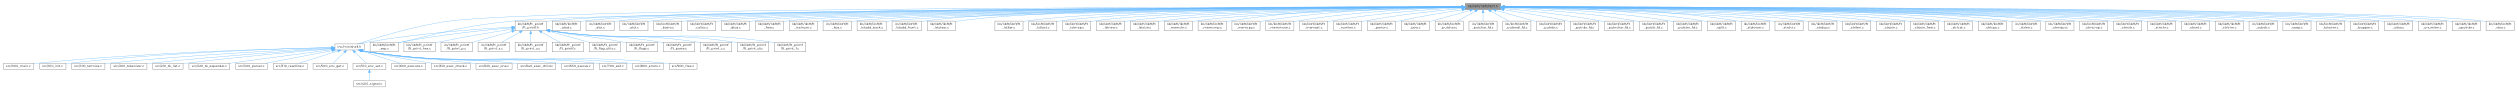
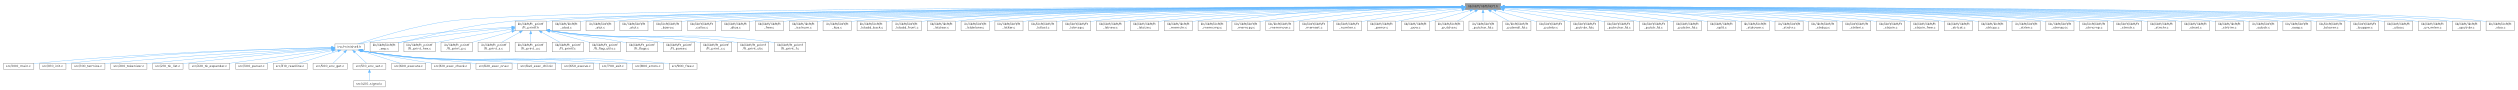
node "lib/libft/libft/ft _lstdelone.c": added
